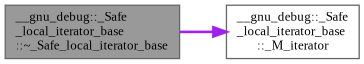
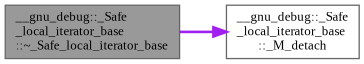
node "__gnu_debug::_Safe _local_iterator_base ::_M_iterator": label "__gnu_debug::_Safe _local_iterator_base ::_M_iterator" -> "__gnu_debug::_Safe _local_iterator_base ::_M_detach"
